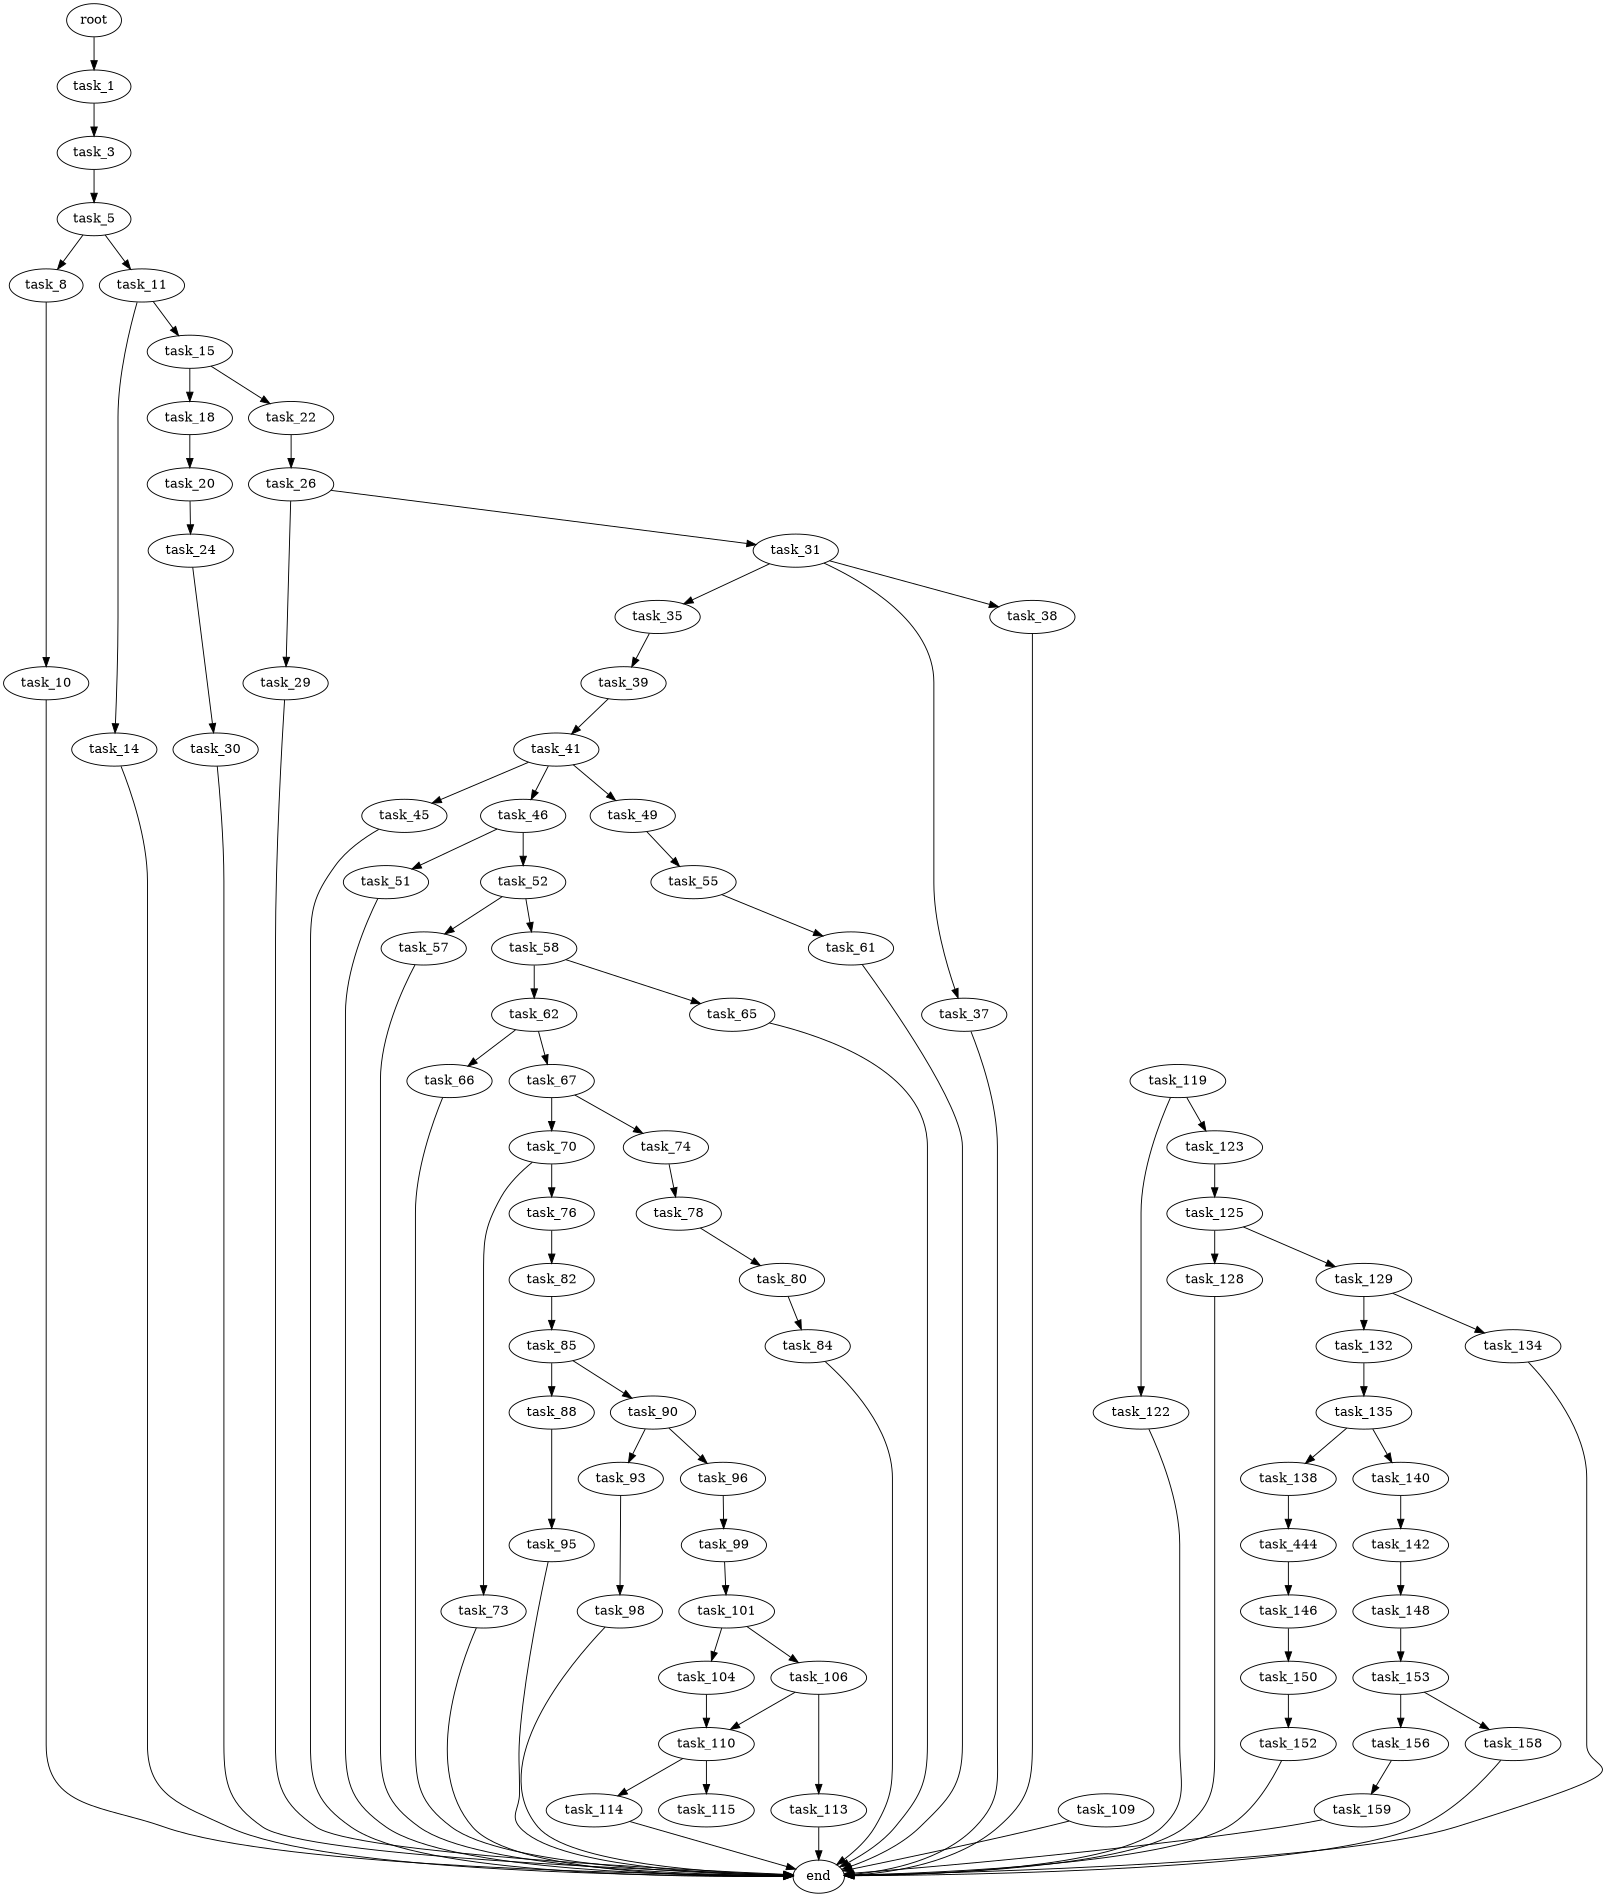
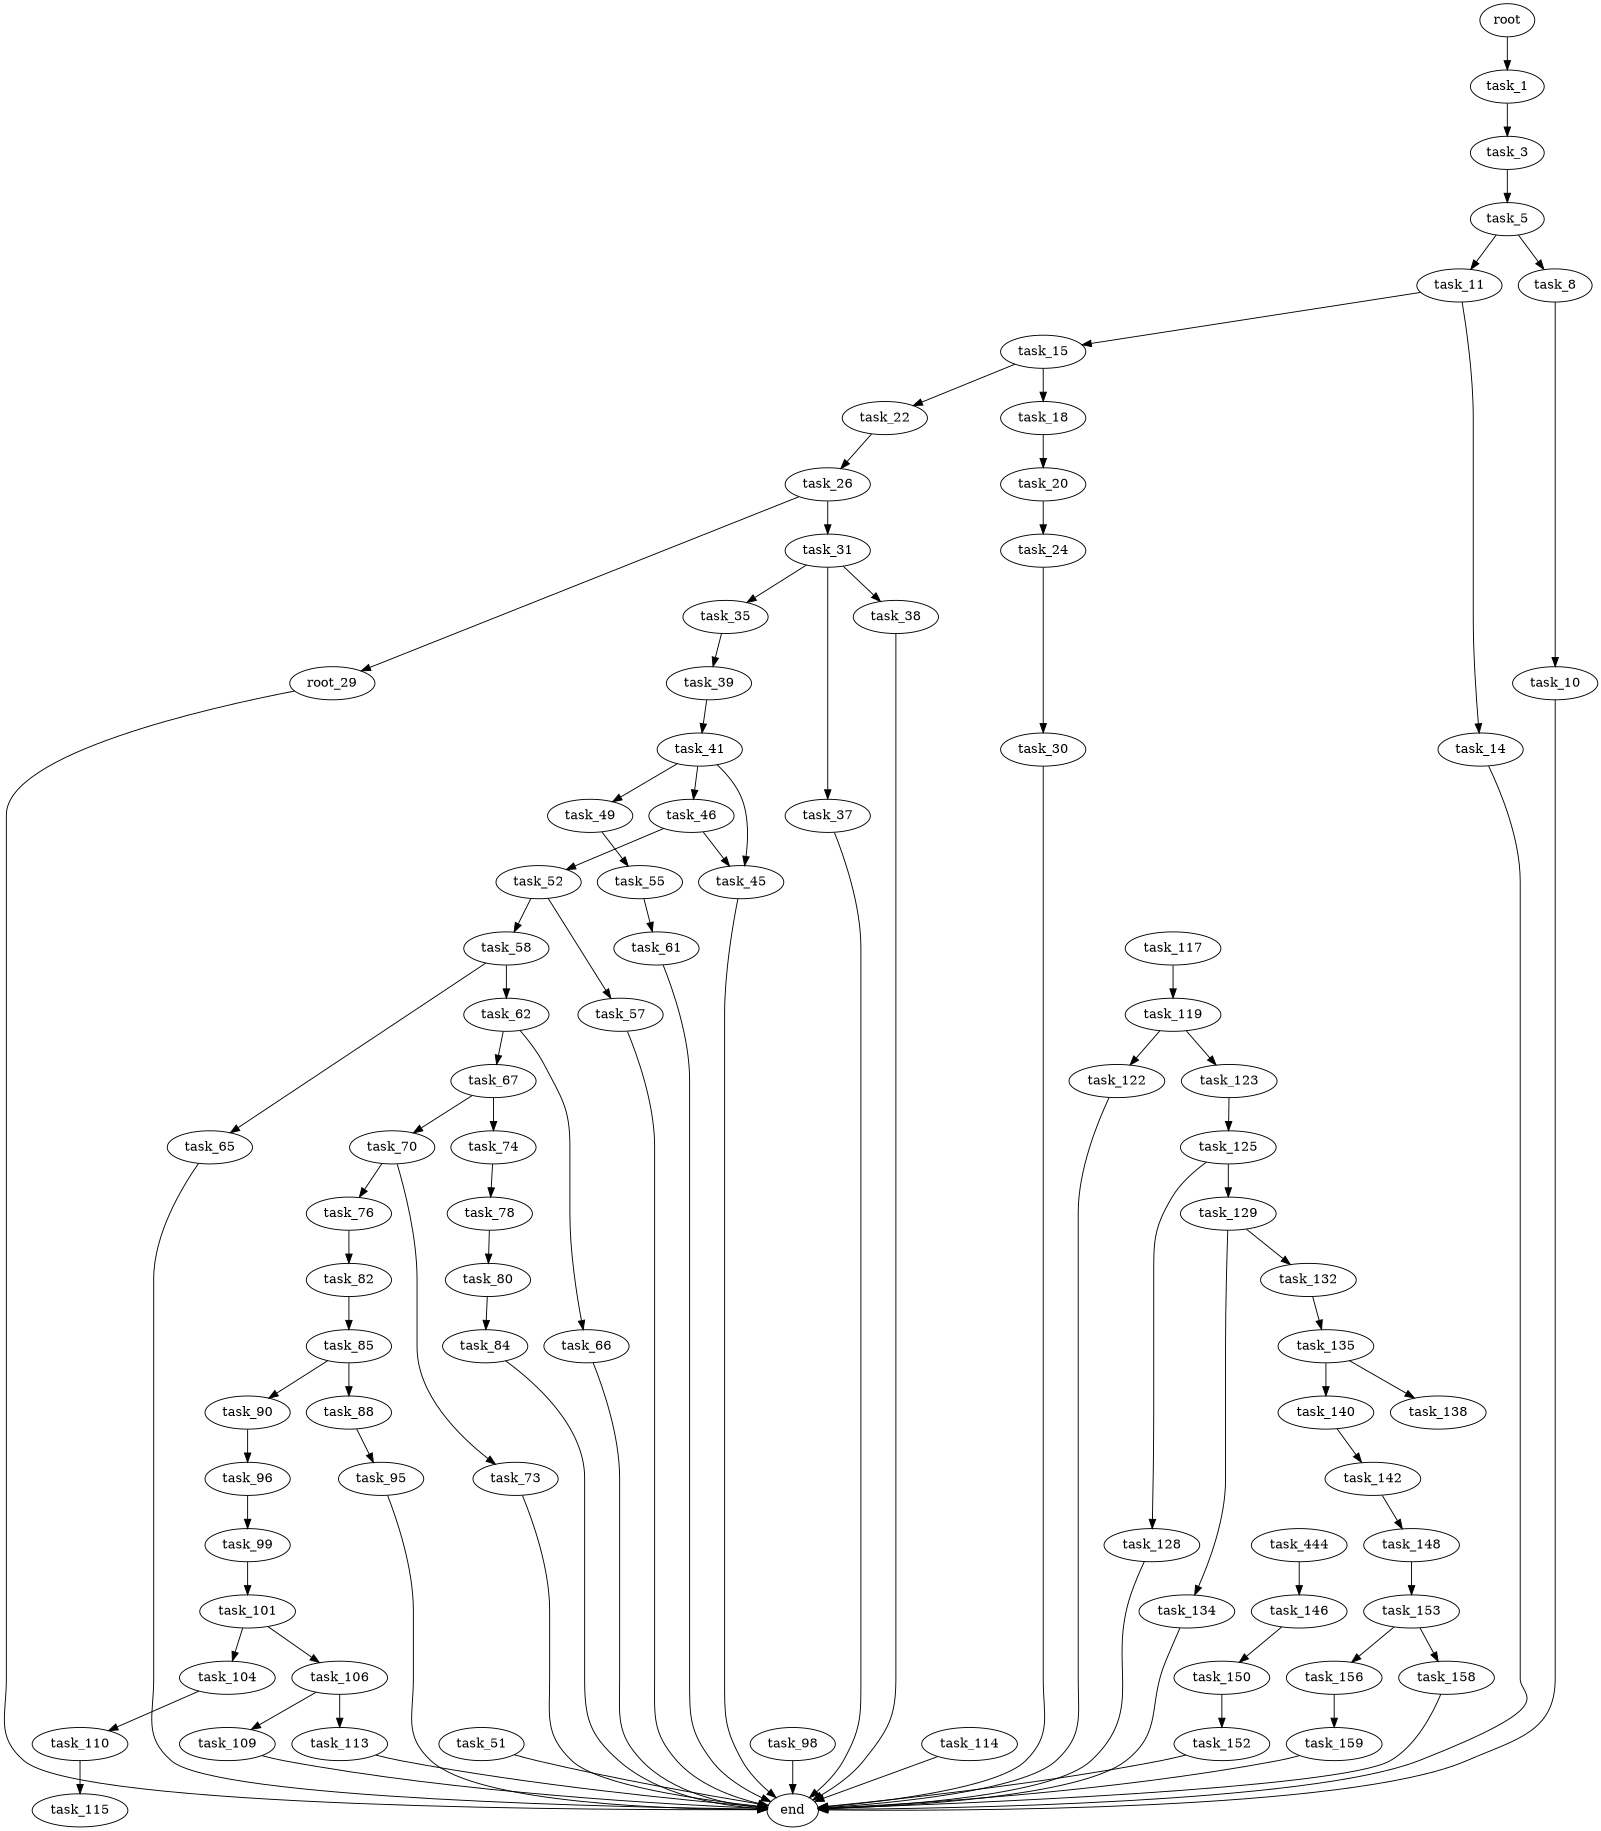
node "task_29": label "task_29" -> "root_29"
edge "task_46" -> "task_51": now "task_46" -> "task_45"
node "task_117": added
node "task_93": removed
edge "task_138" -> "task_444": removed
edge "task_106" -> "task_110": now "task_106" -> "task_109"
edge "task_110" -> "task_114": removed
